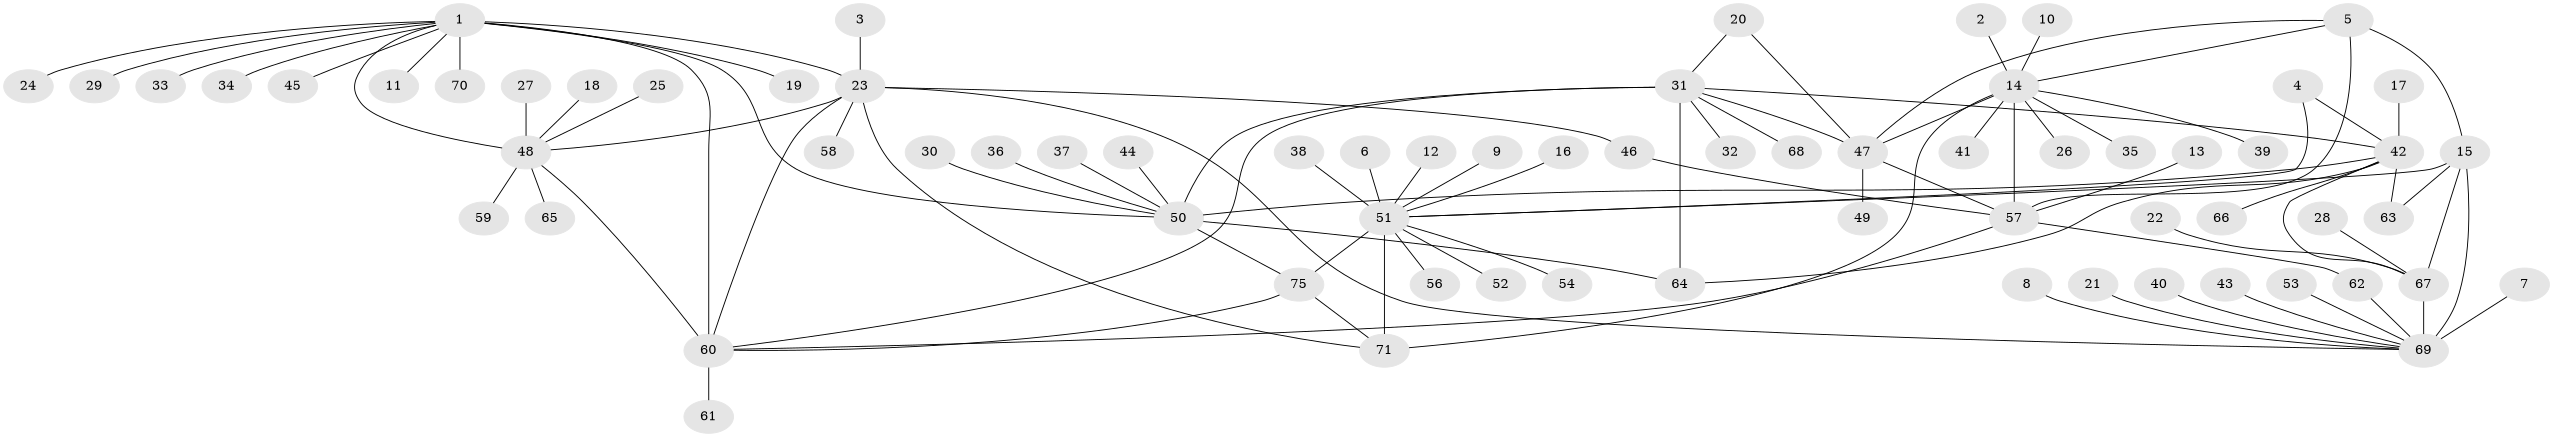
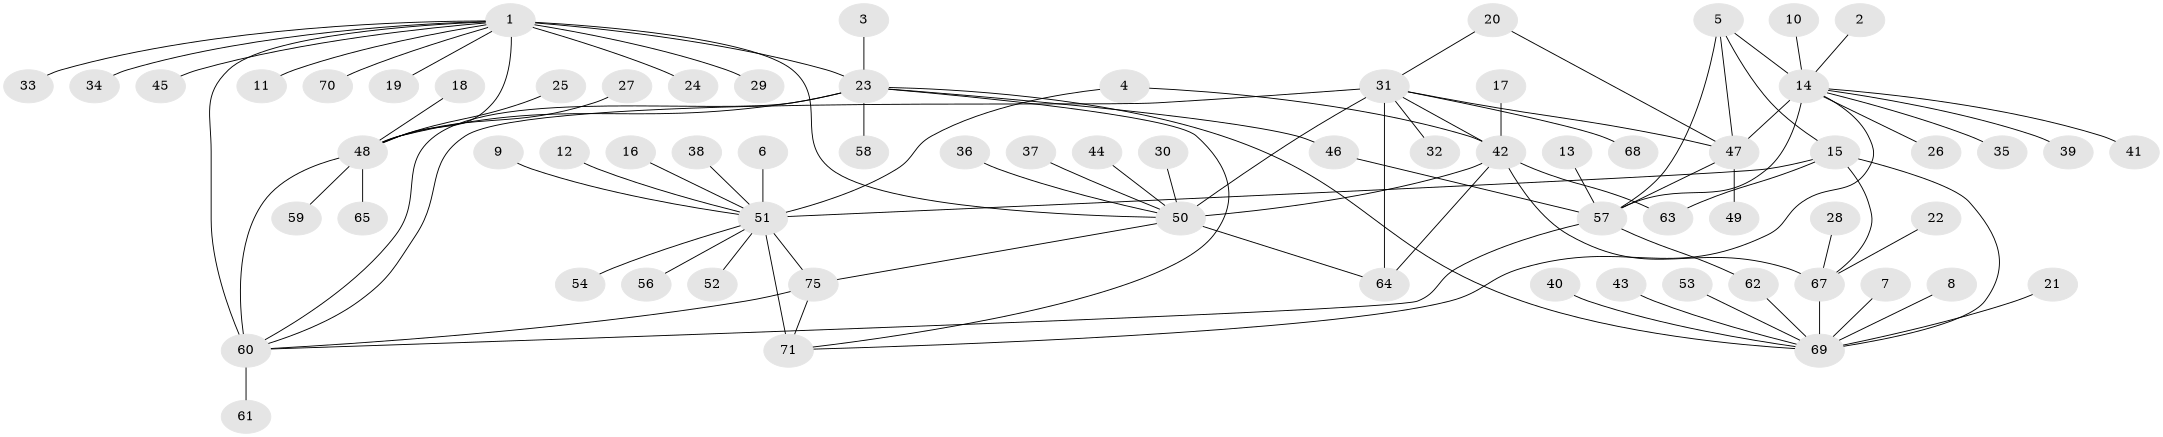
node "66": removed
